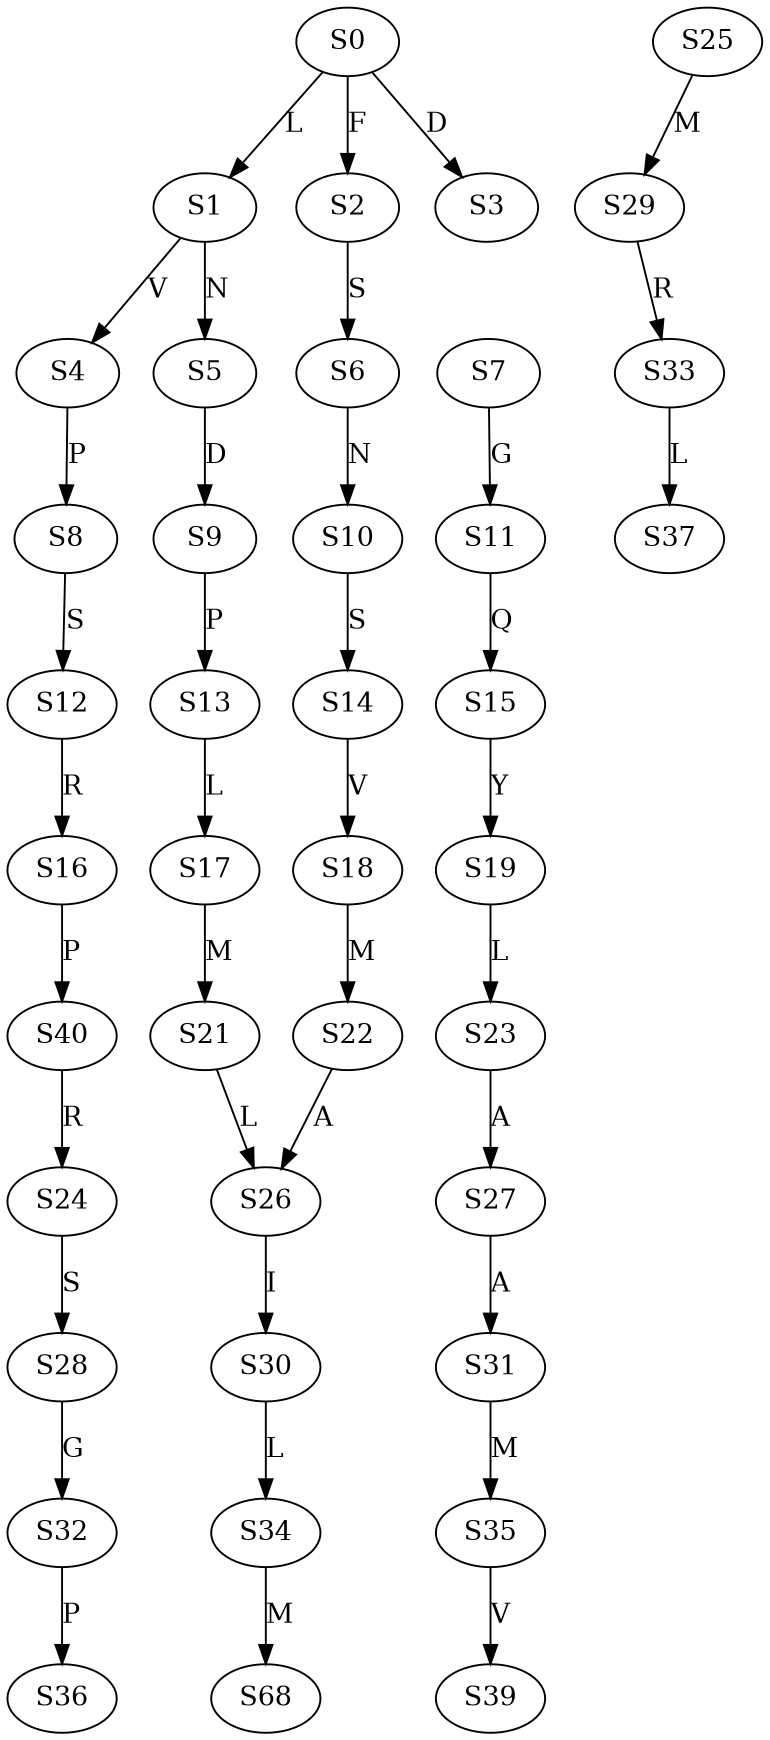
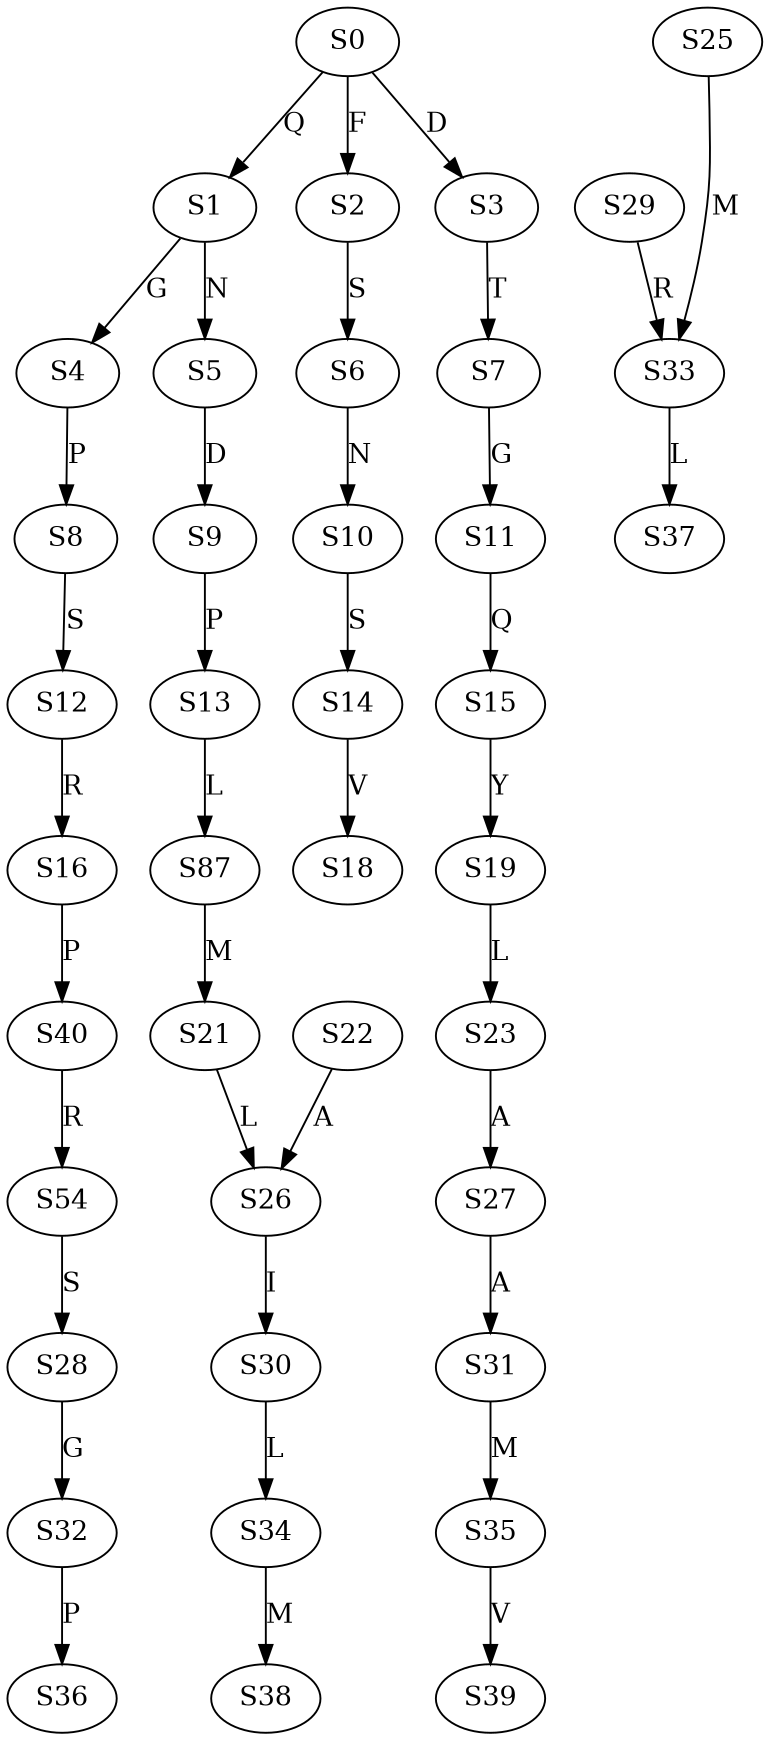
edge "S25" -> "S29": now "S25" -> "S33"
edge "S0" -> "S1": label "L" -> "Q"
edge "S3" -> "S7": added, label "T"
edge "S1" -> "S4": label "V" -> "G"
node "S17": label "S17" -> "S87"
edge "S18" -> "S22": removed, label "M"
node "S24": label "S24" -> "S54"
node "S68": label "S68" -> "S38"
